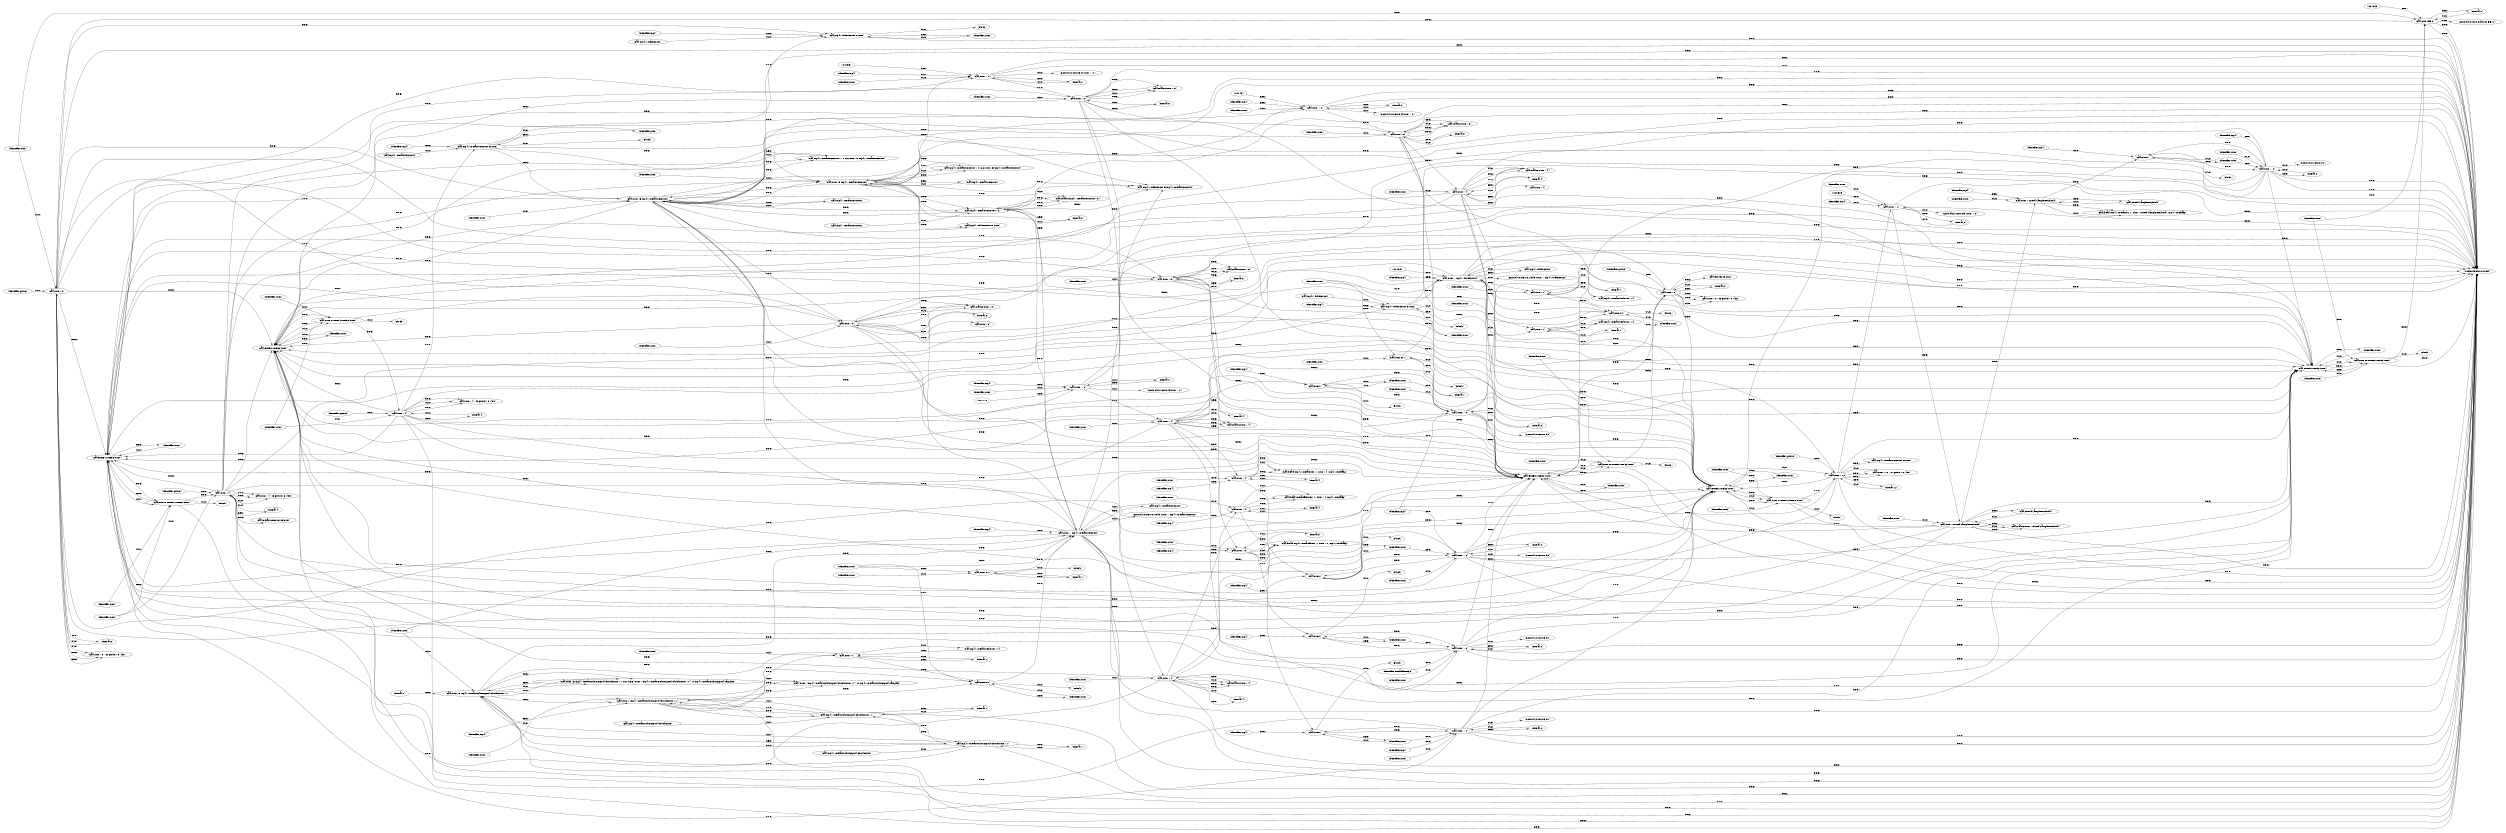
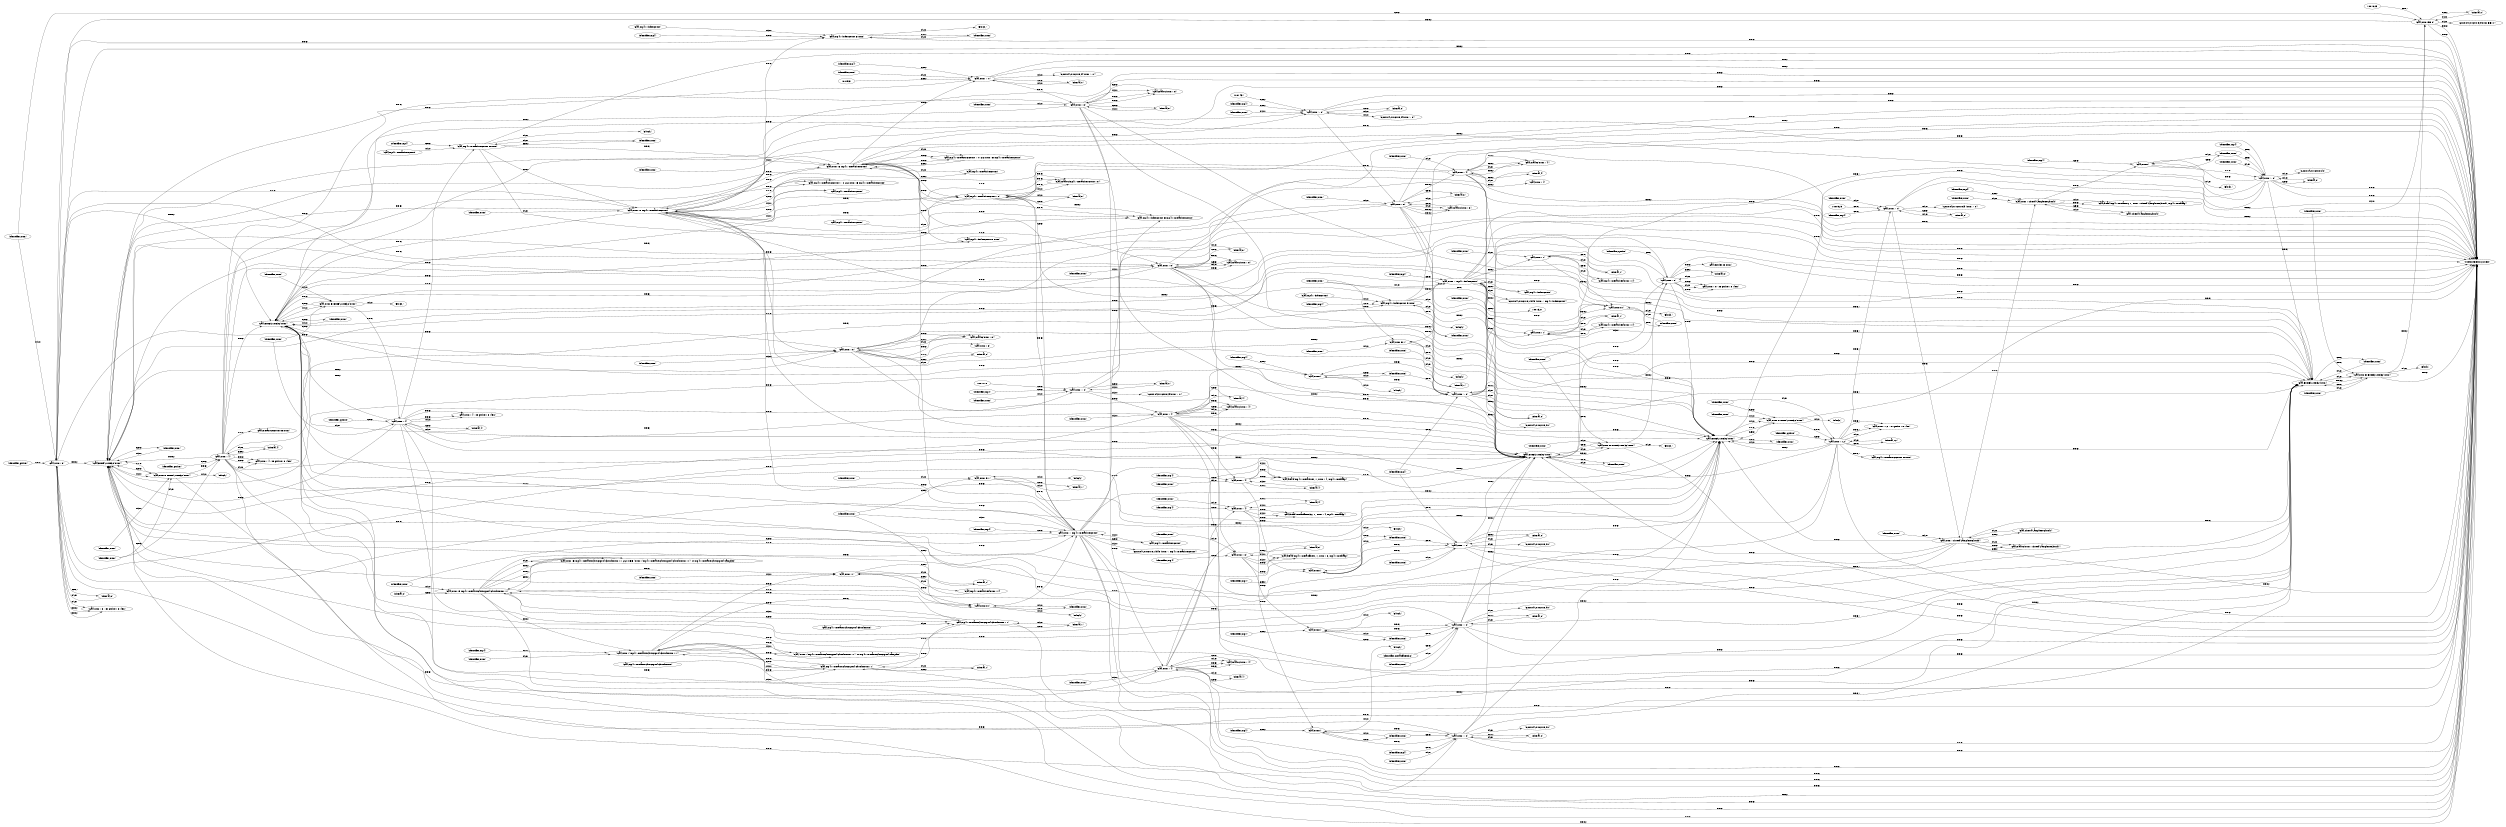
edge "(Call,malloc(mp4->metasize_count * 8))" -> "(Call,mp4->metasize_count * 8)": label "CFG: " -> "DDG: "
edge "1001327" -> "(Call,num < mp4->indexcount)": reversed
